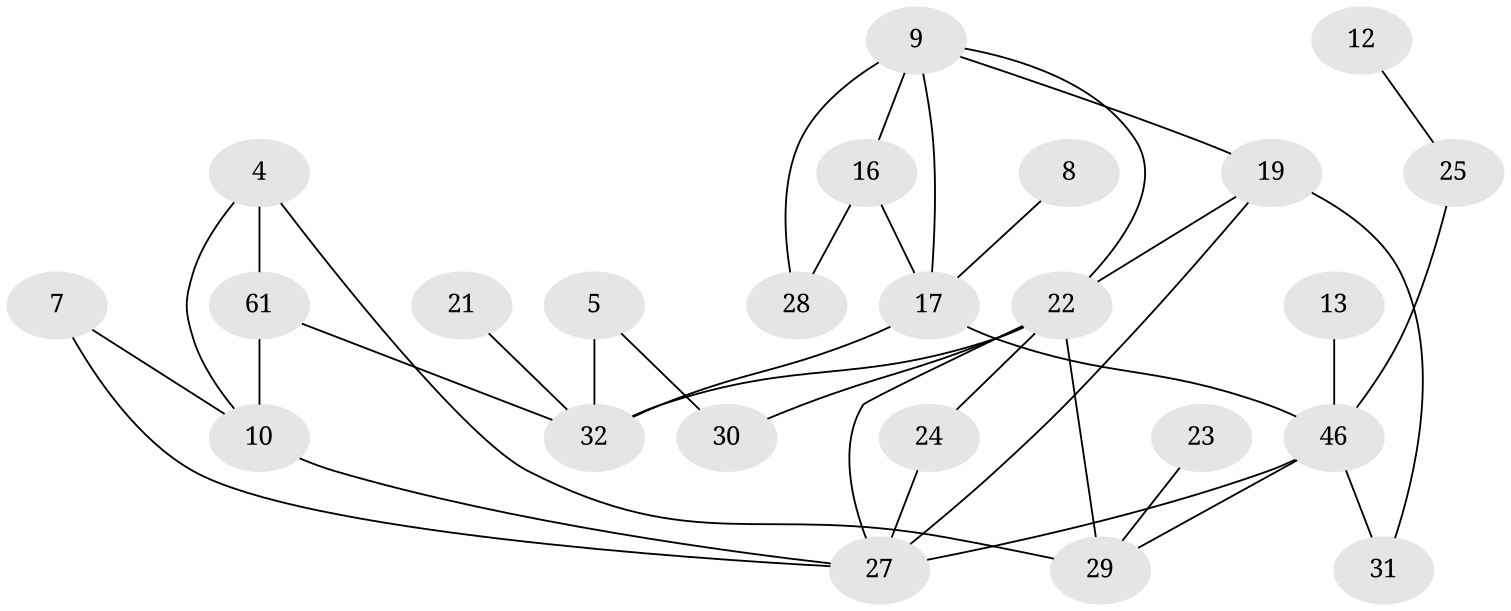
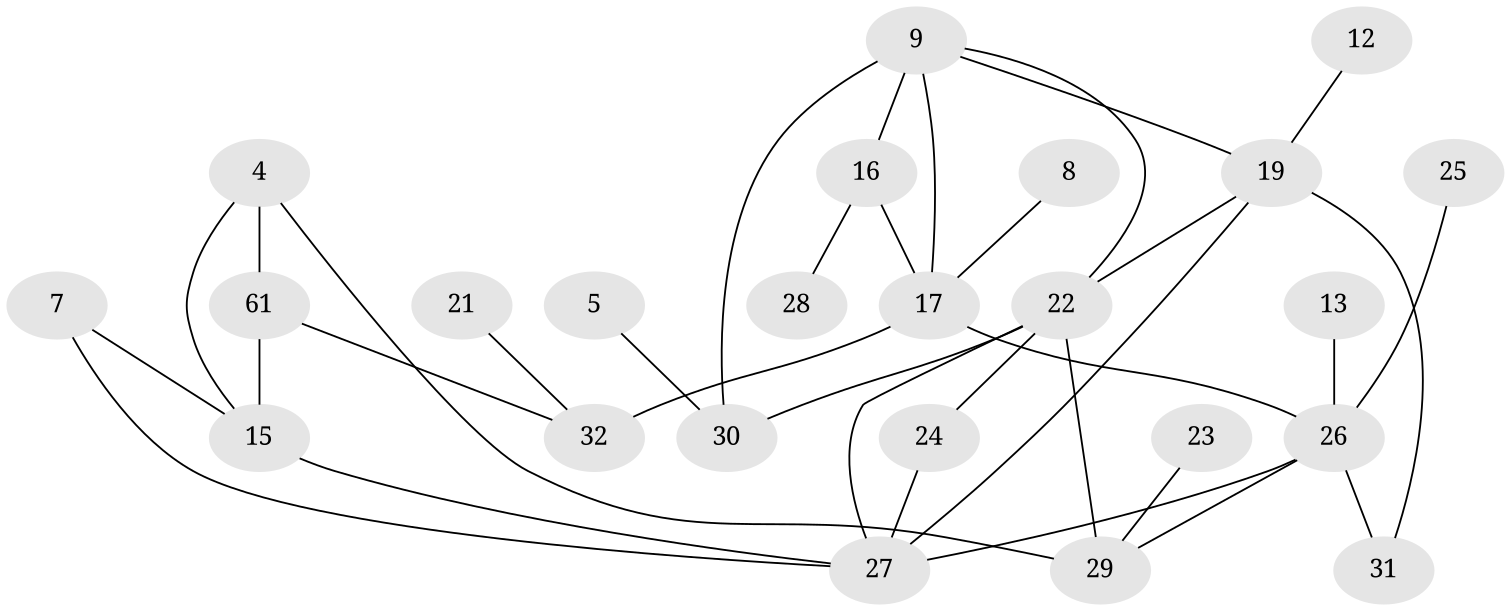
edge "12" -- "25": now "12" -- "19"
edge "9" -- "28": now "9" -- "30"
edge "5" -- "32": removed
edge "22" -- "32": removed
node "10": label "10" -> "15"
node "46": label "46" -> "26"
